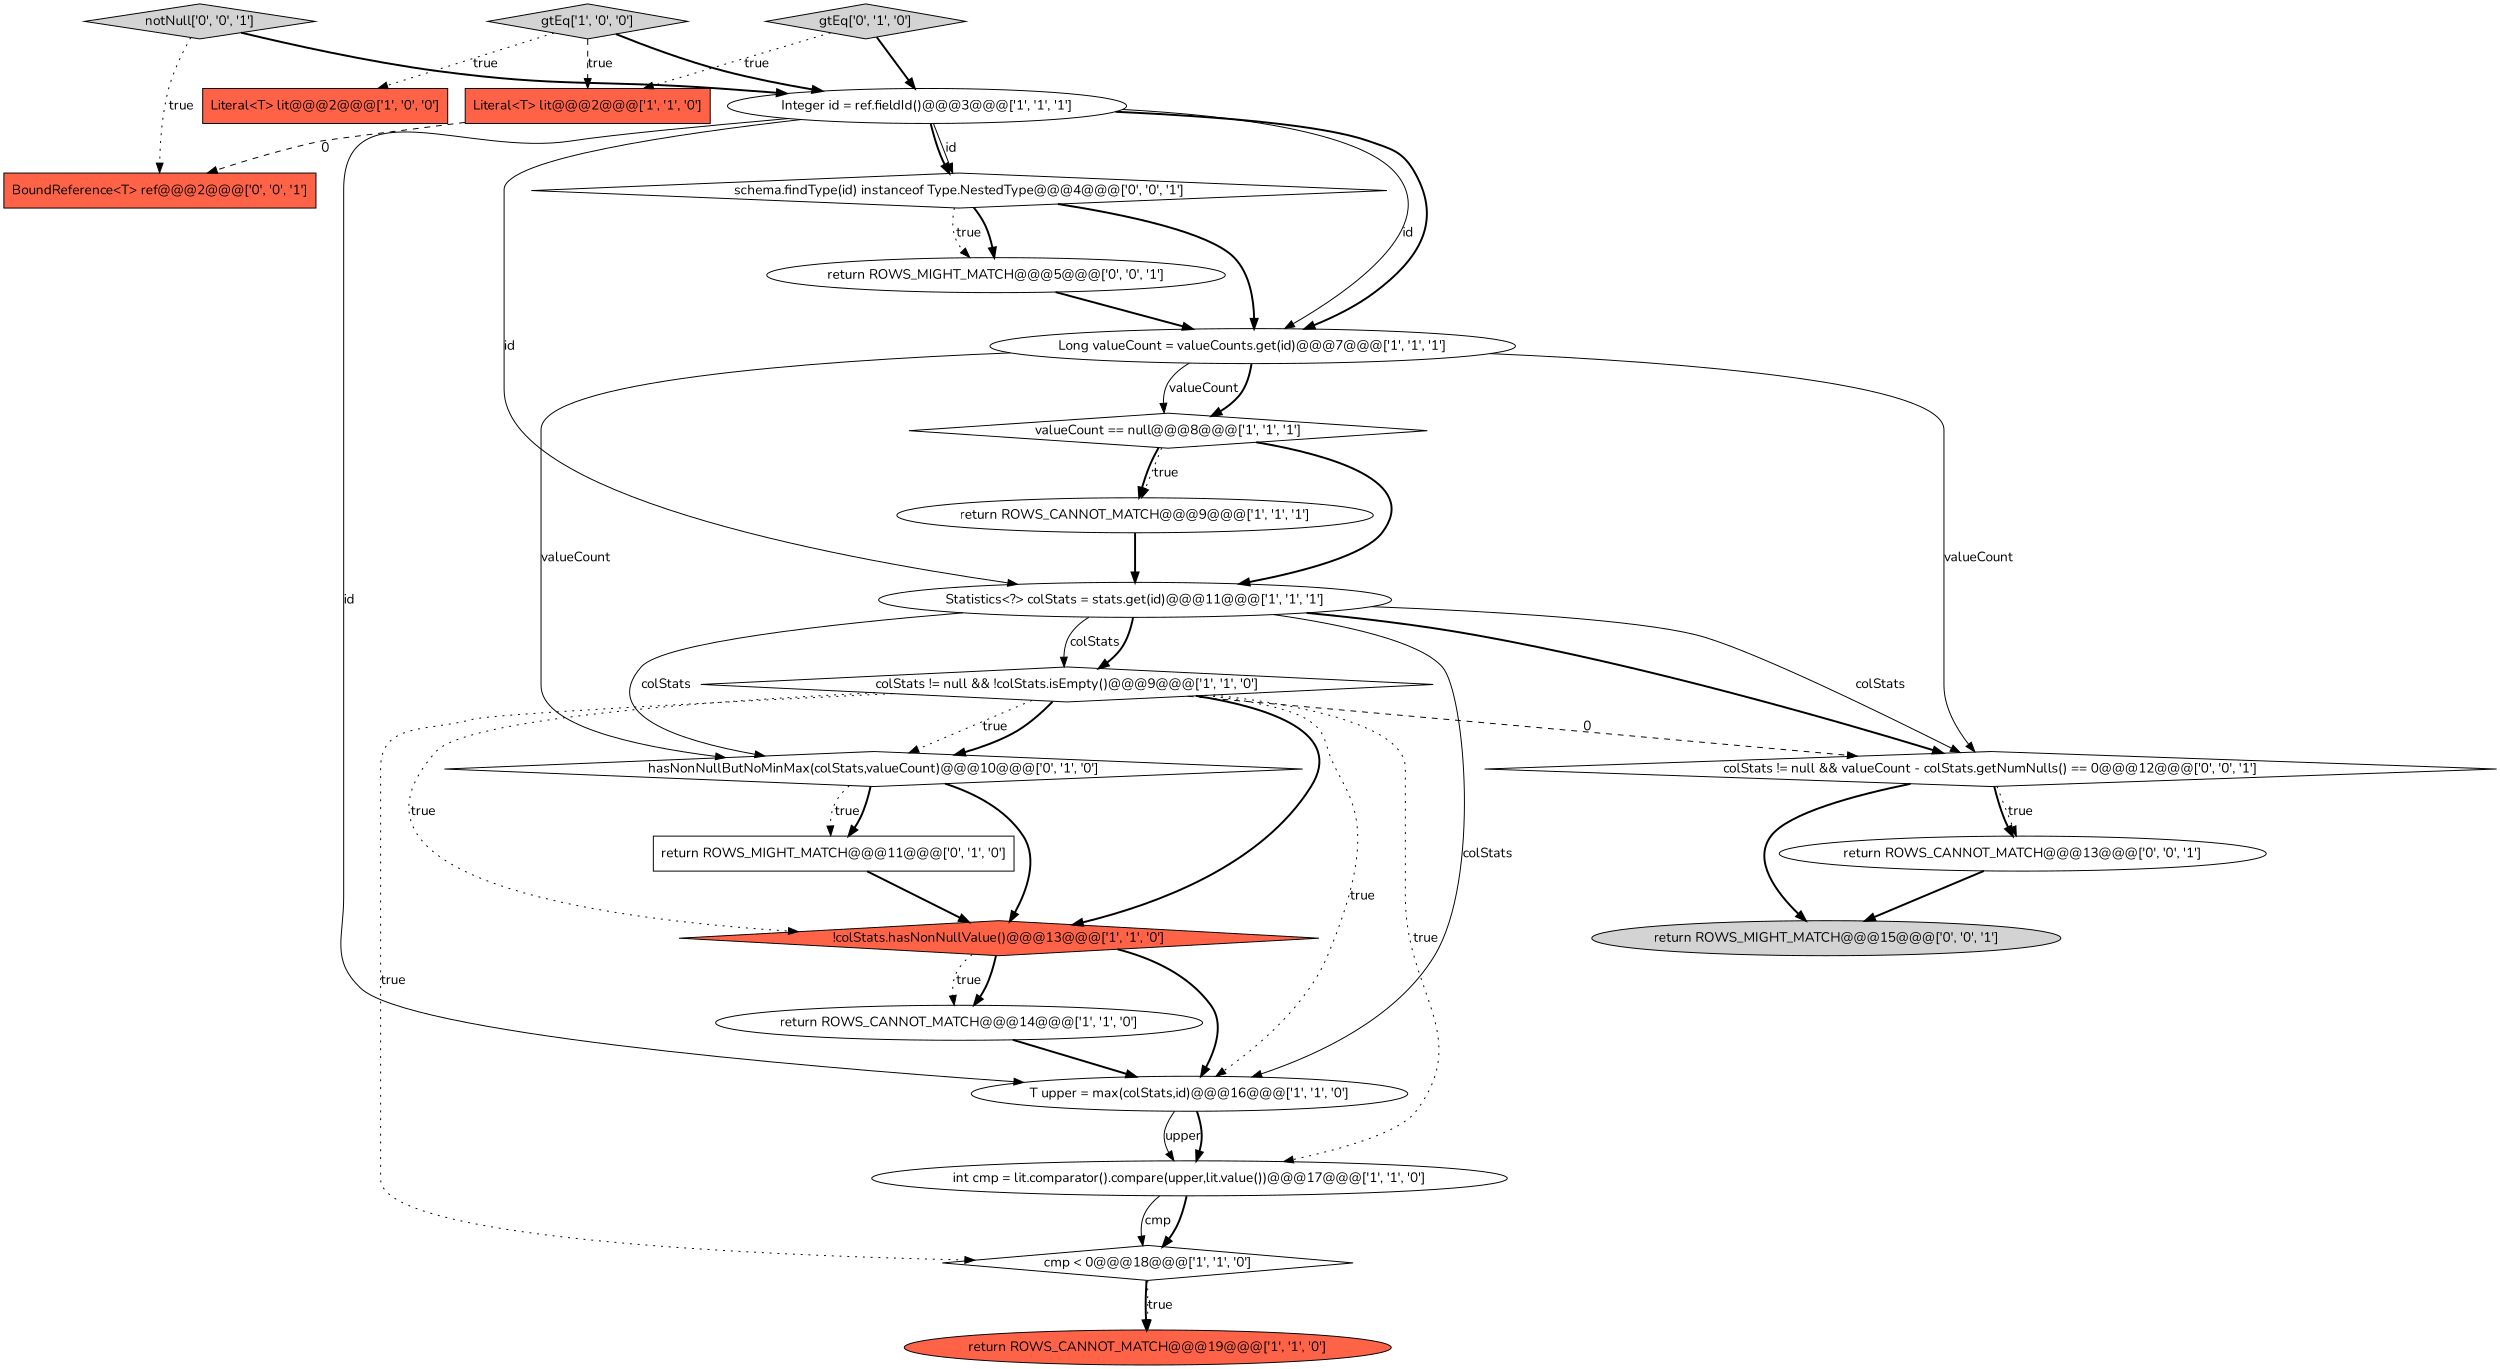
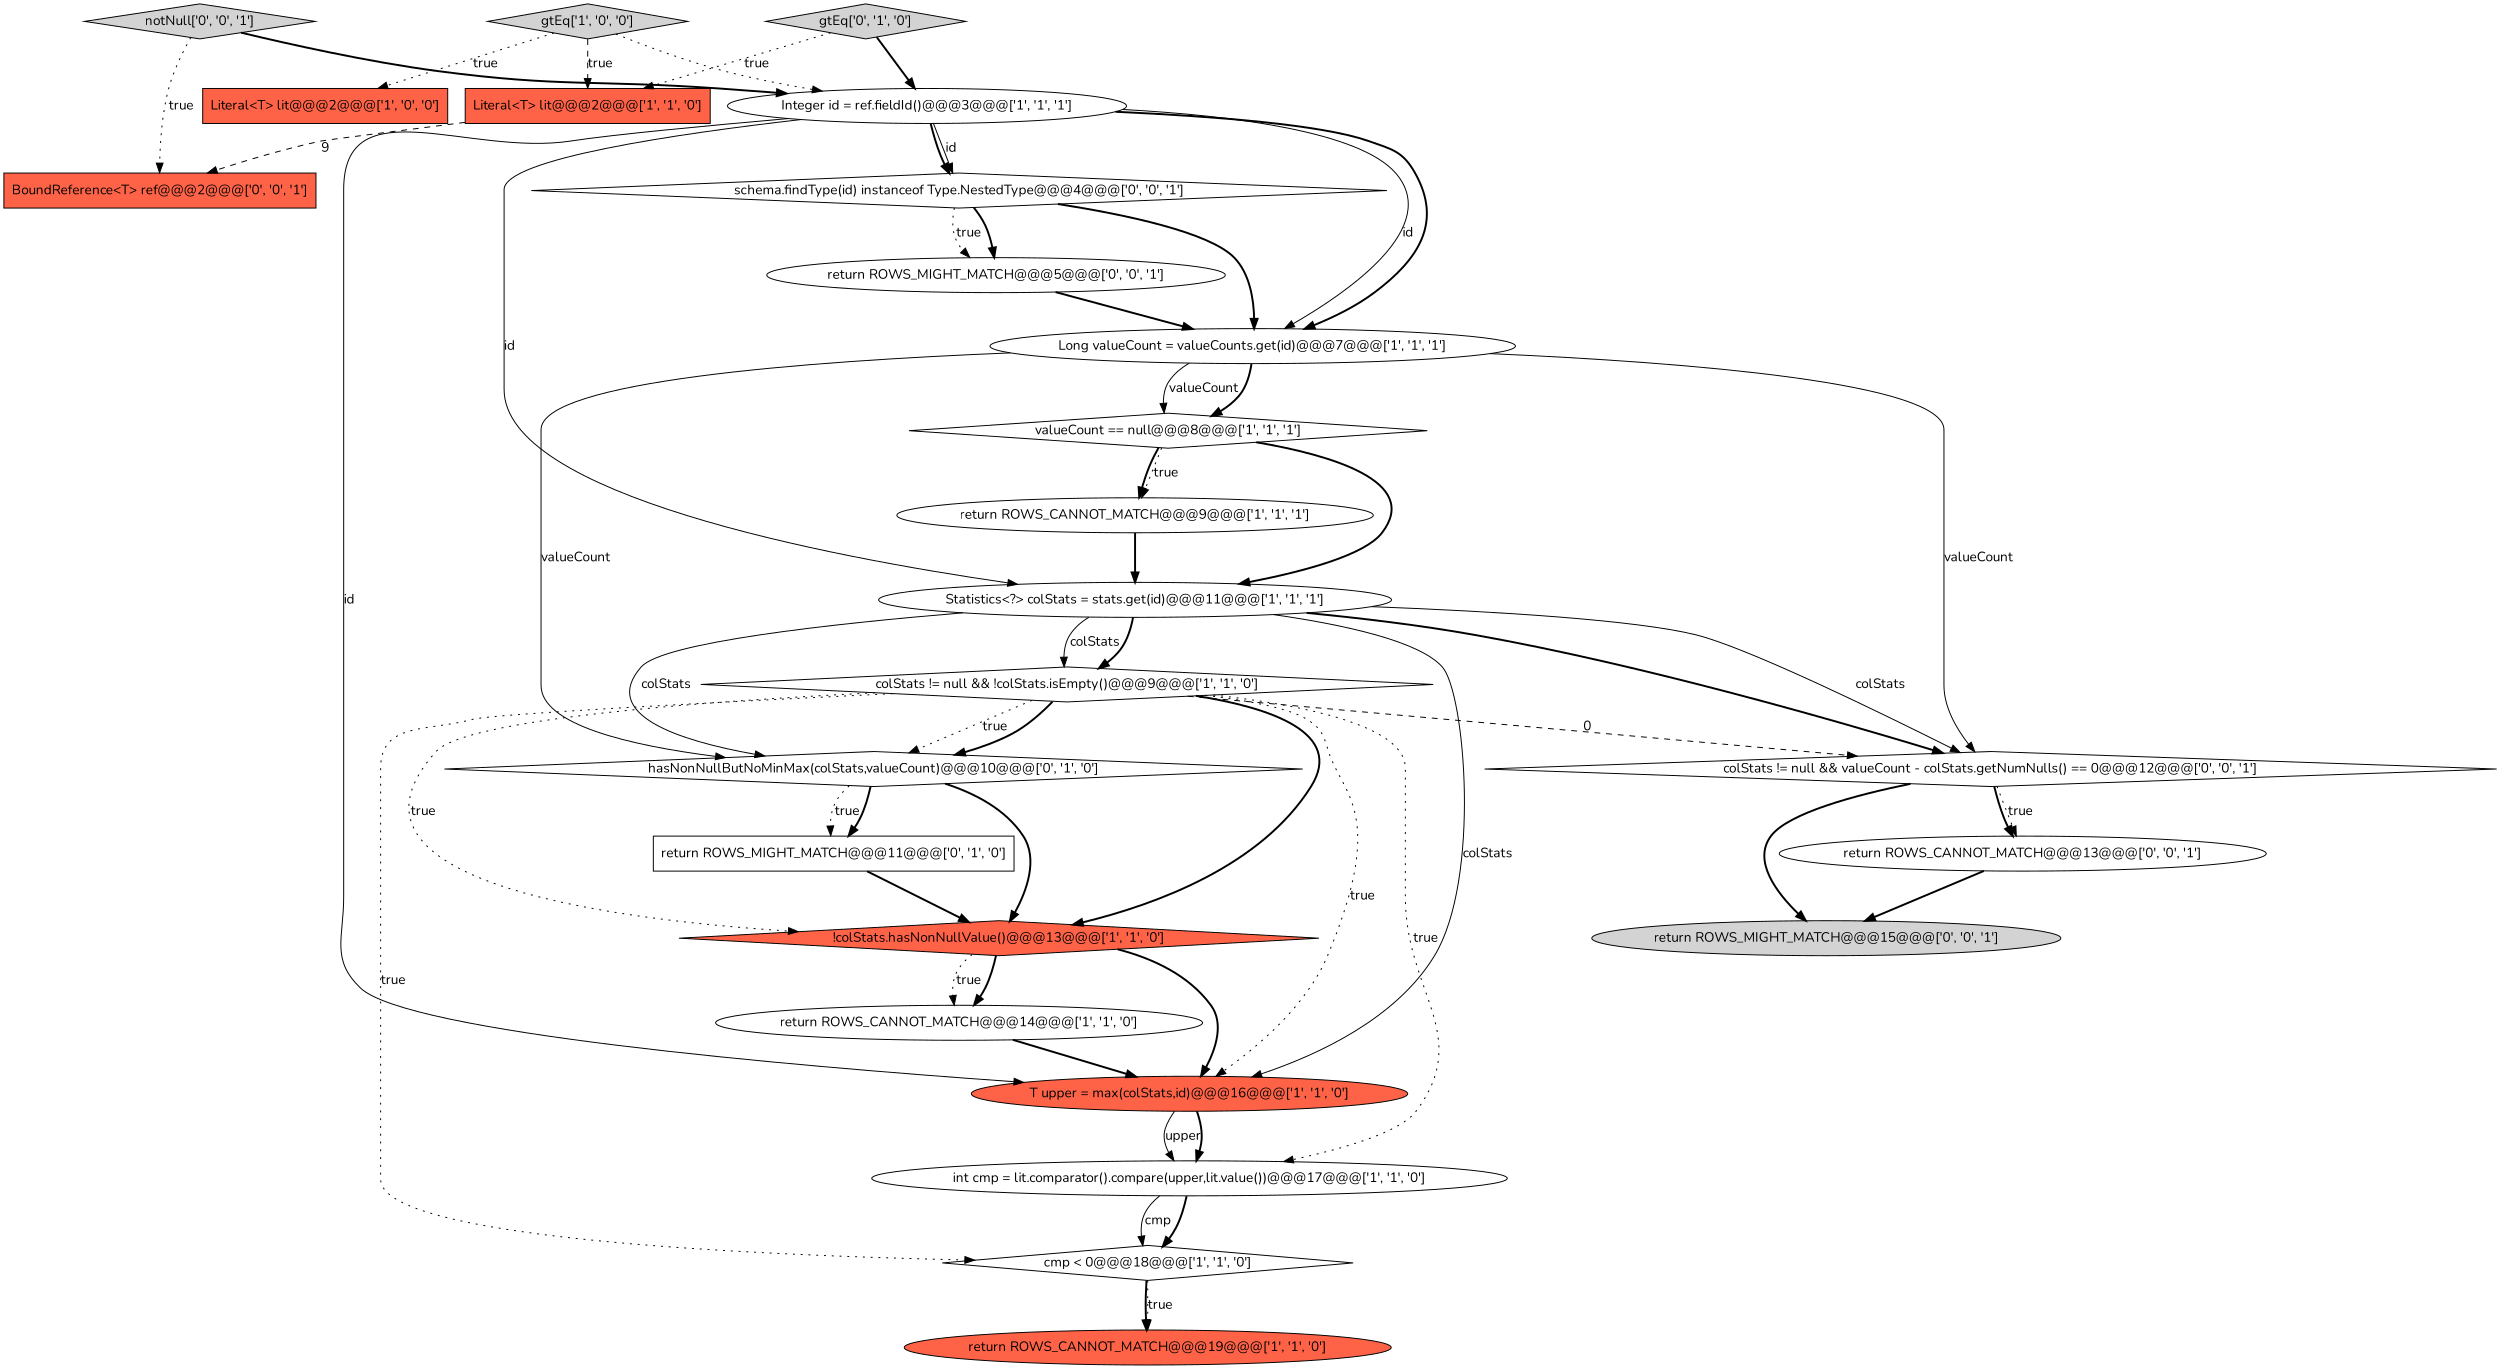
edge "gtEq['1', '0', '0']" -> "Integer id = ref.fieldId()@@@3@@@['1', '1', '1']": style bold -> dotted
edge "Literal<T> lit@@@2@@@['1', '1', '0']" -> "BoundReference<T> ref@@@2@@@['0', '0', '1']": label "0" -> "9"
node "T upper = max(colStats,id)@@@16@@@['1', '1', '0']": fillcolor white -> tomato
